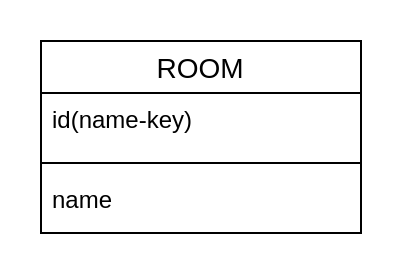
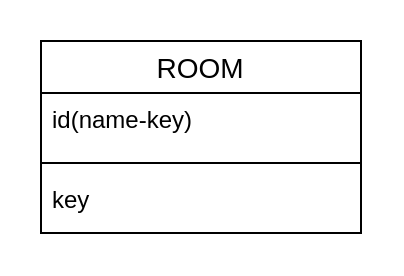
node "name": label "name" -> "key"
